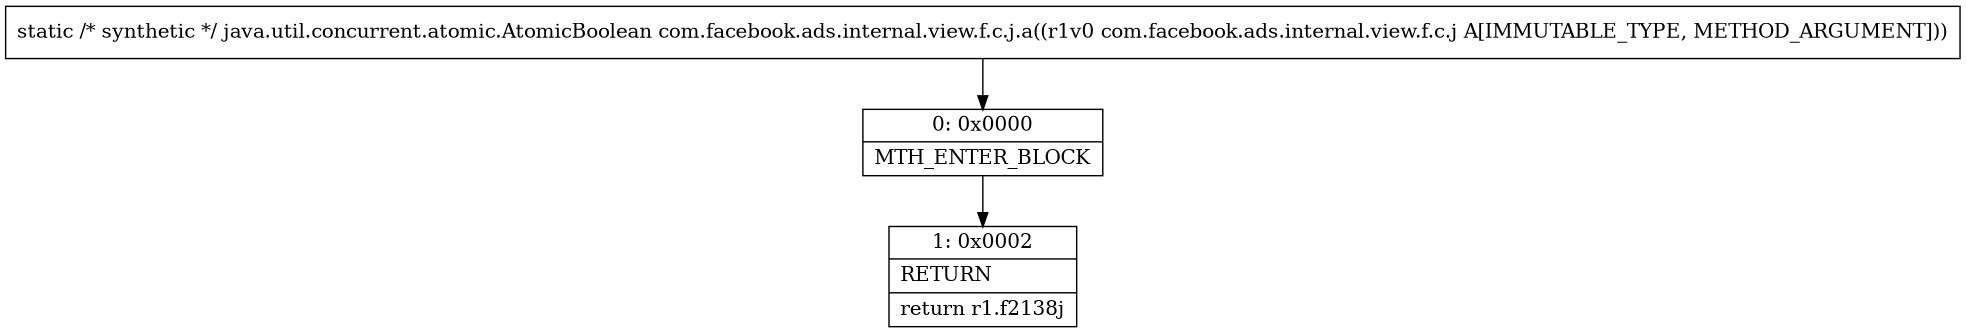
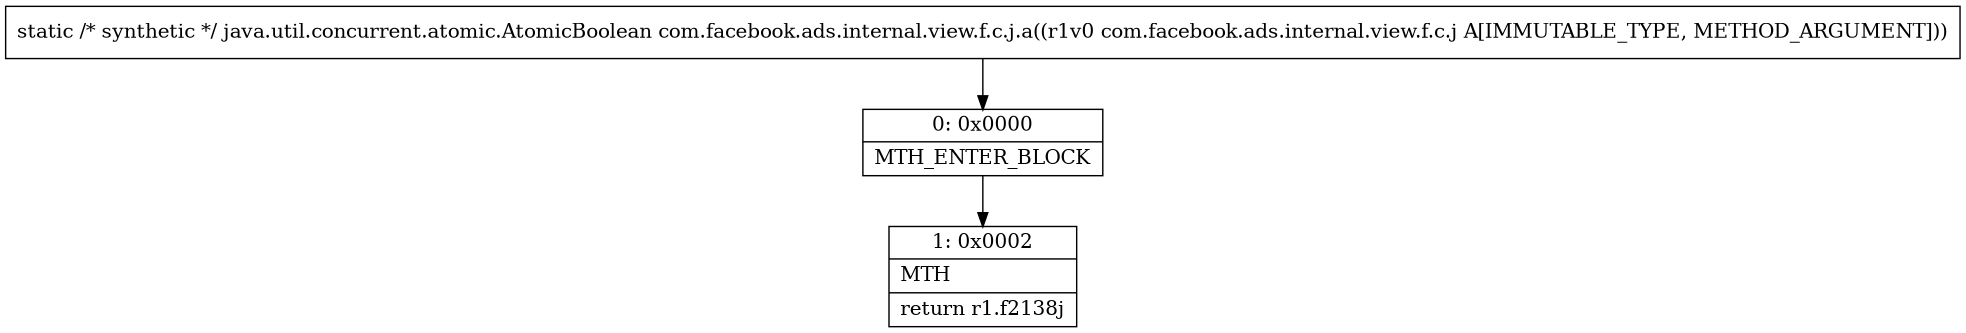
node "1: 0x0002": text "RETURN" -> "MTH"
